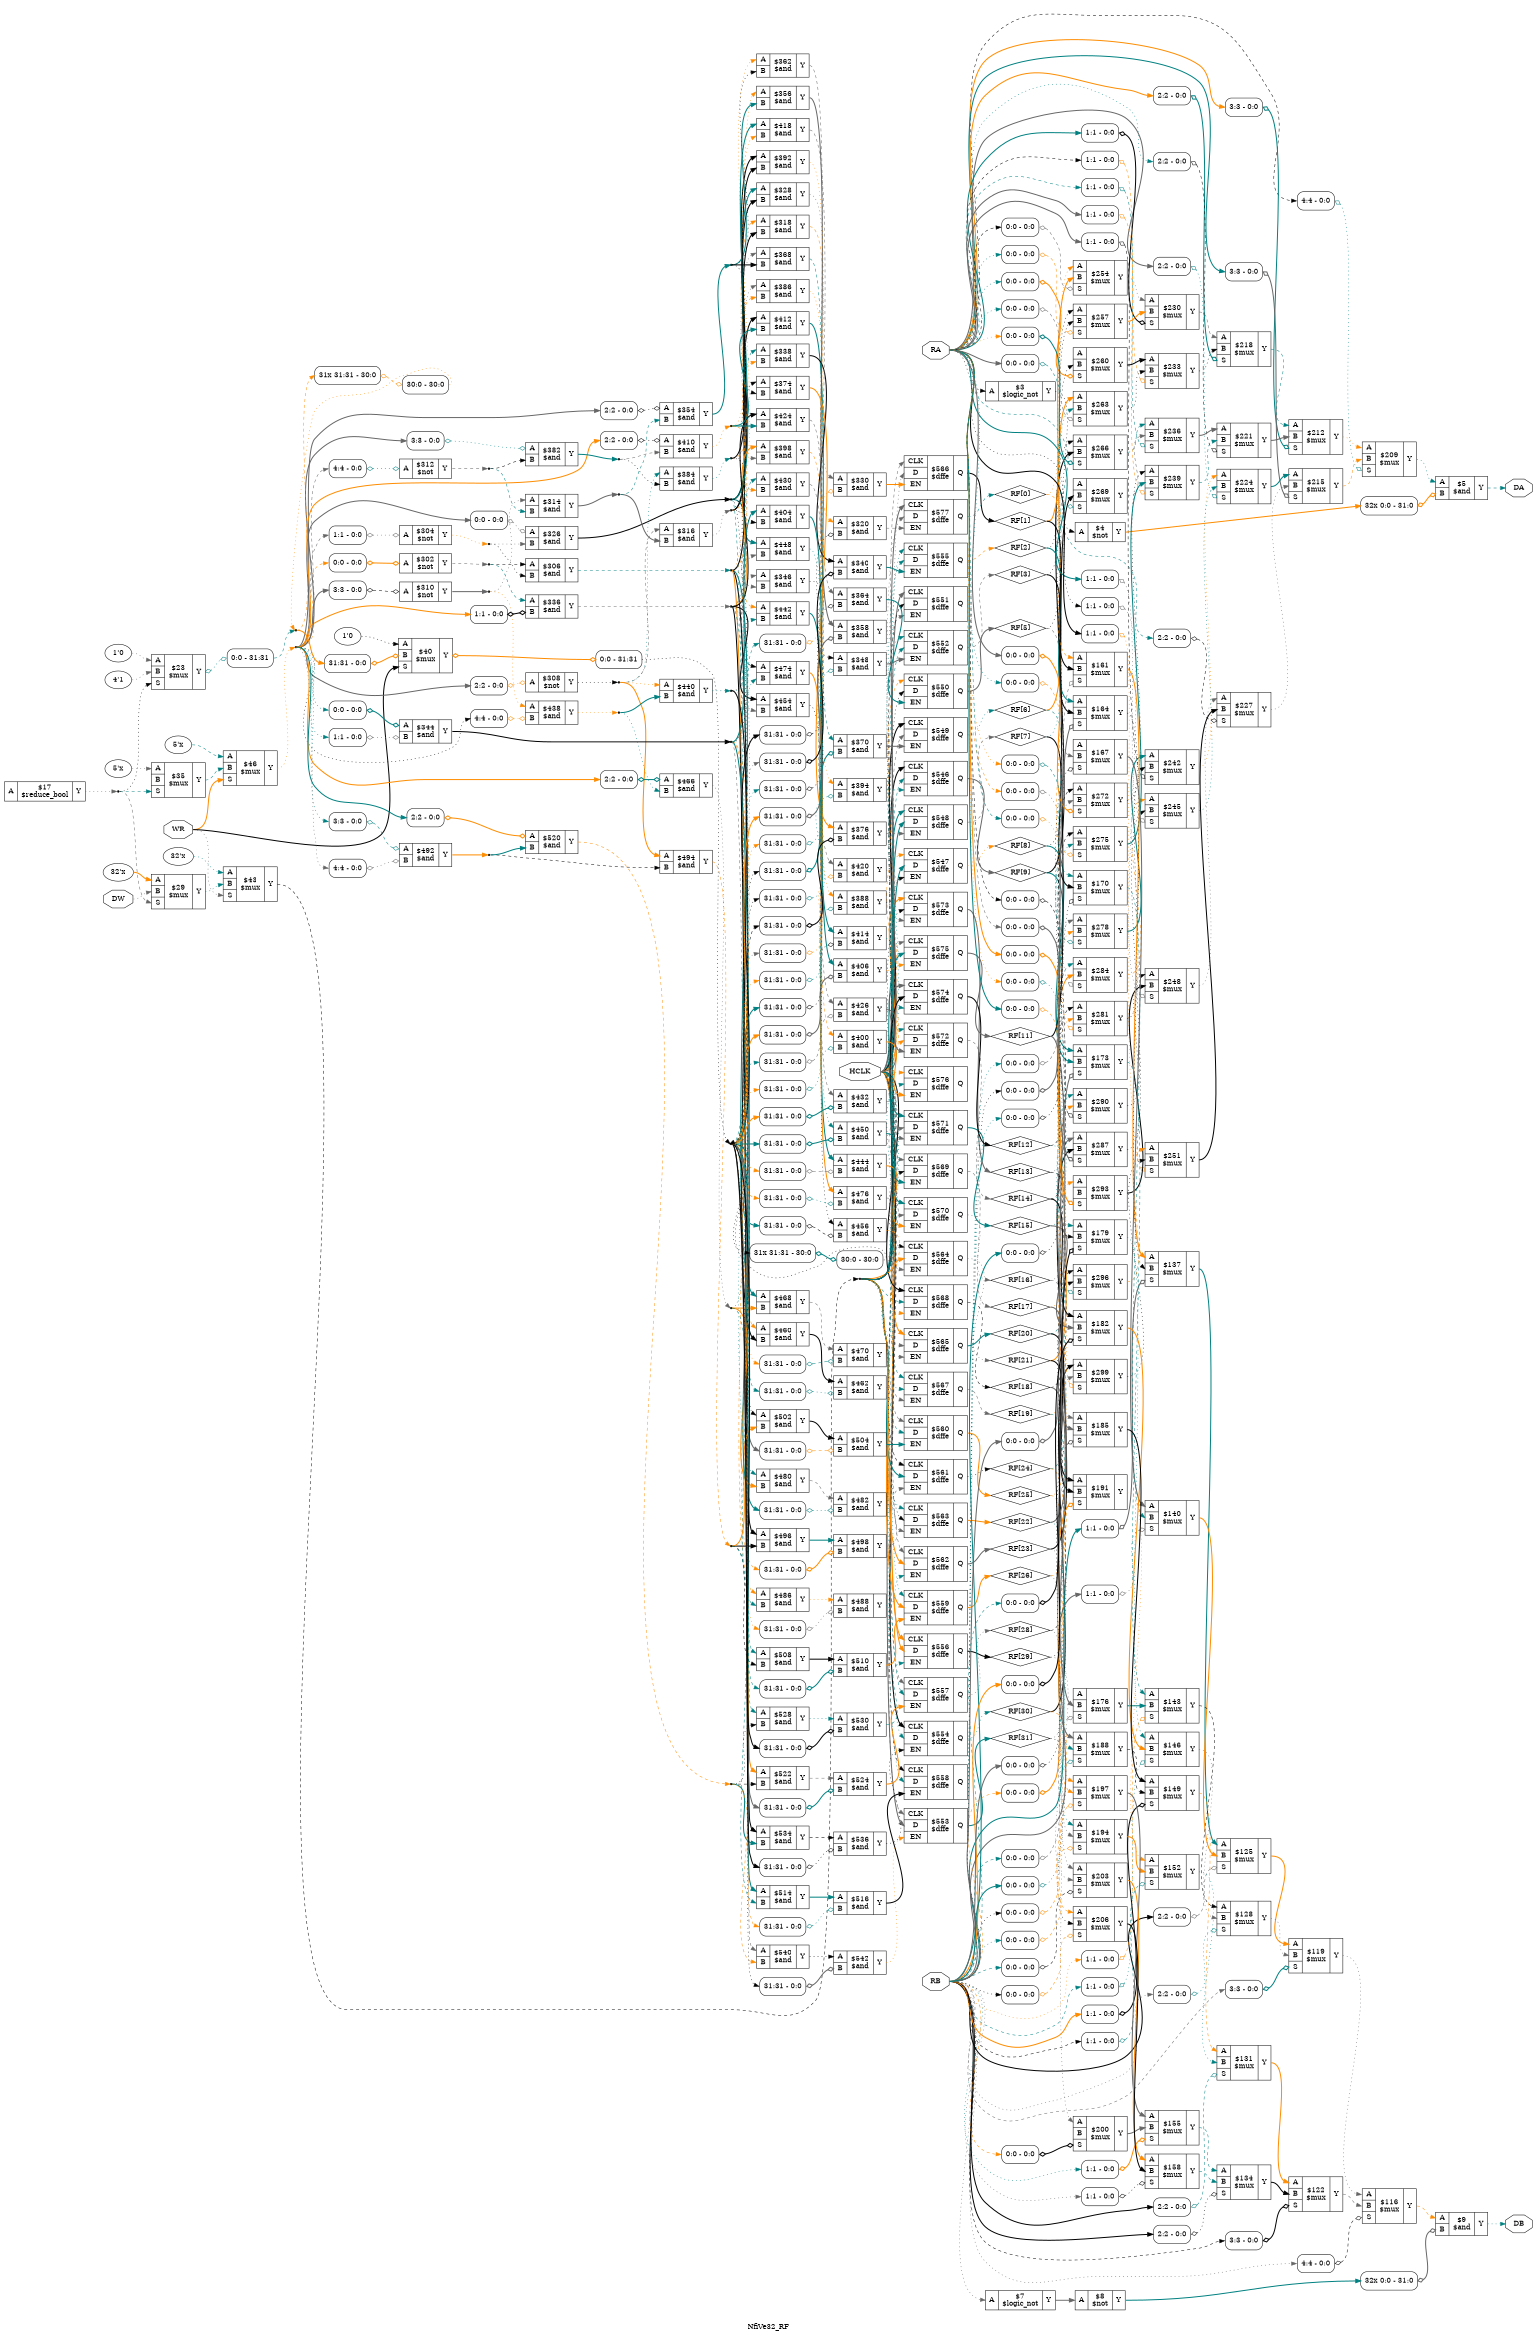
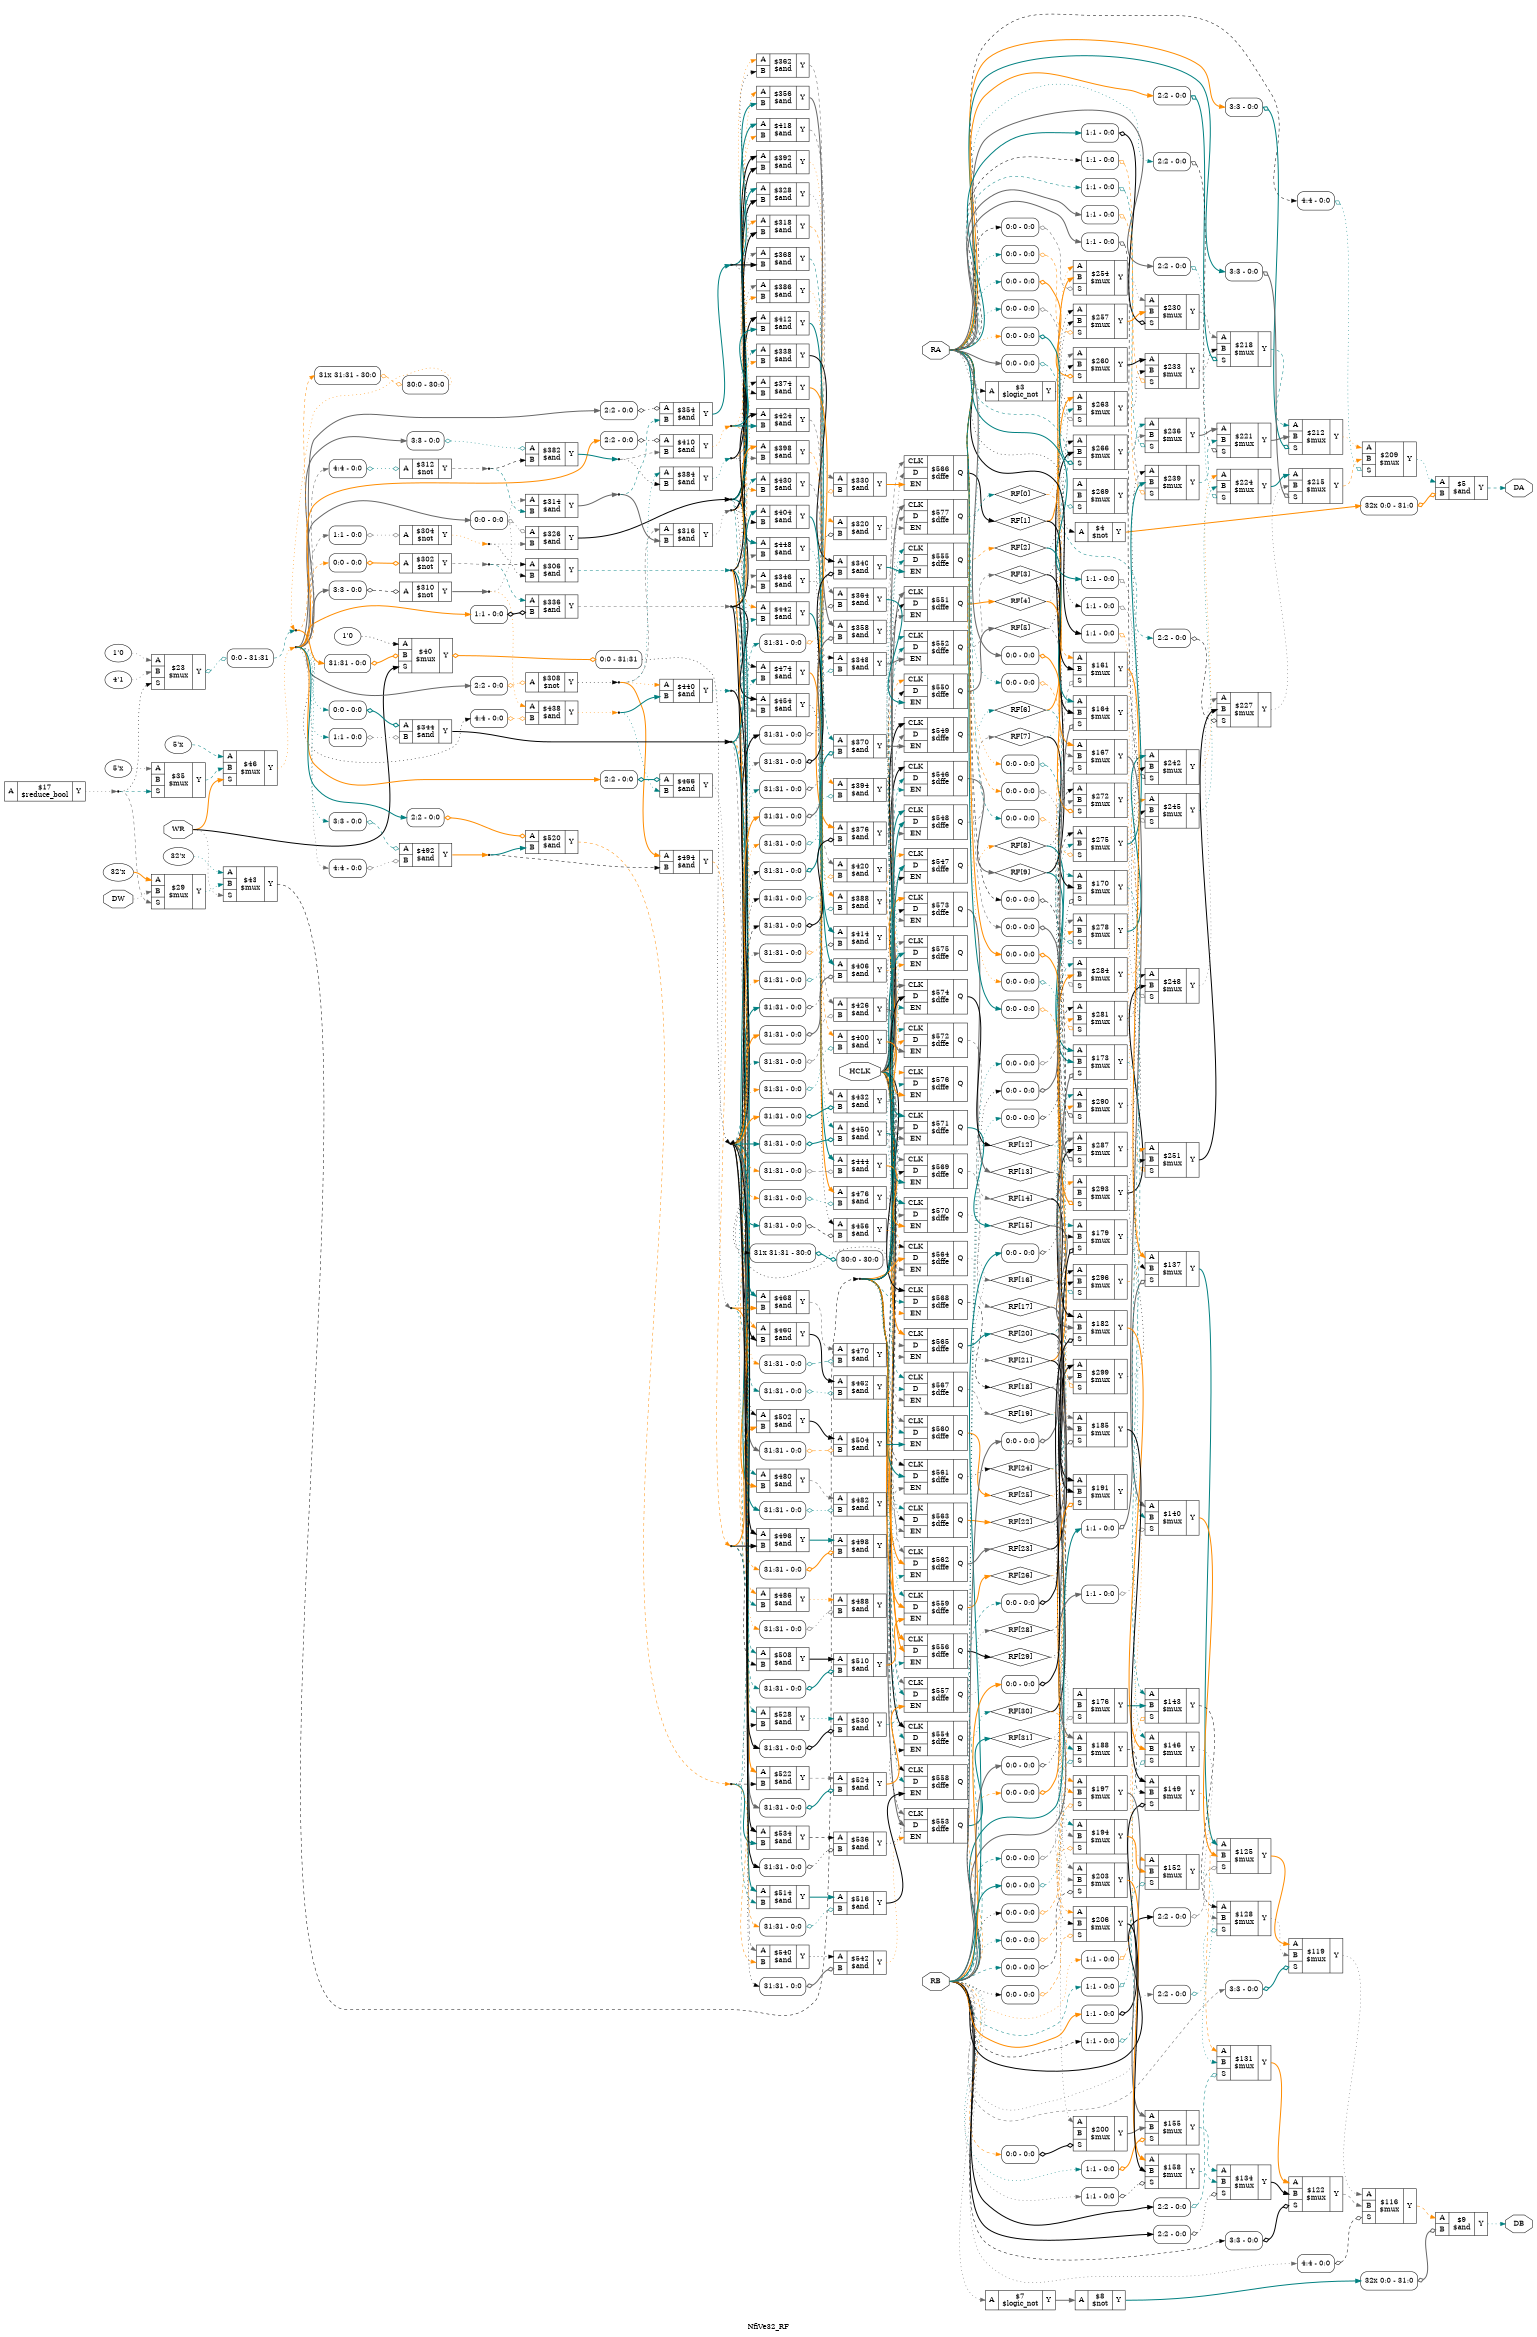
node "RF[4]": added
node "RF[11]": removed
